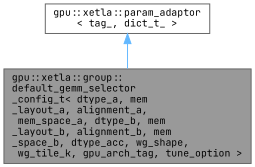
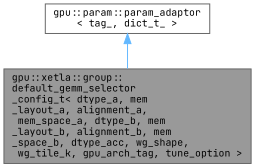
node "gpu::xetla::param_adaptor < tag_, dict_t_ >": label "gpu::xetla::param_adaptor < tag_, dict_t_ >" -> "gpu::param::param_adaptor < tag_, dict_t_ >"
